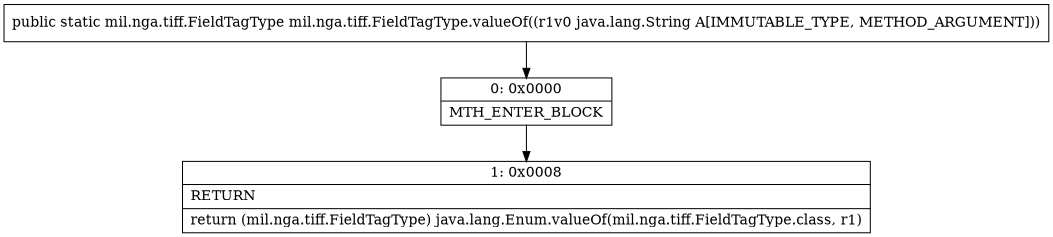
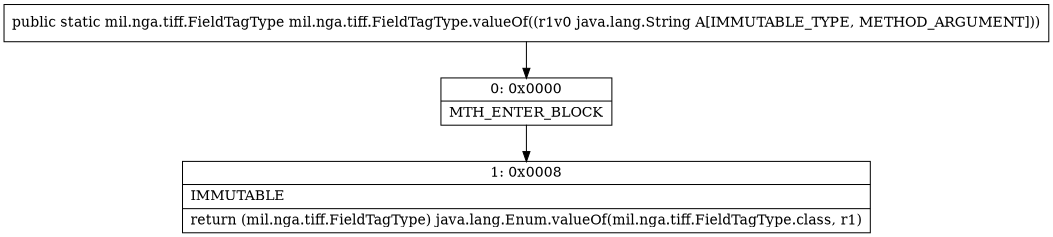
node "1: 0x0008": text "RETURN" -> "IMMUTABLE"
